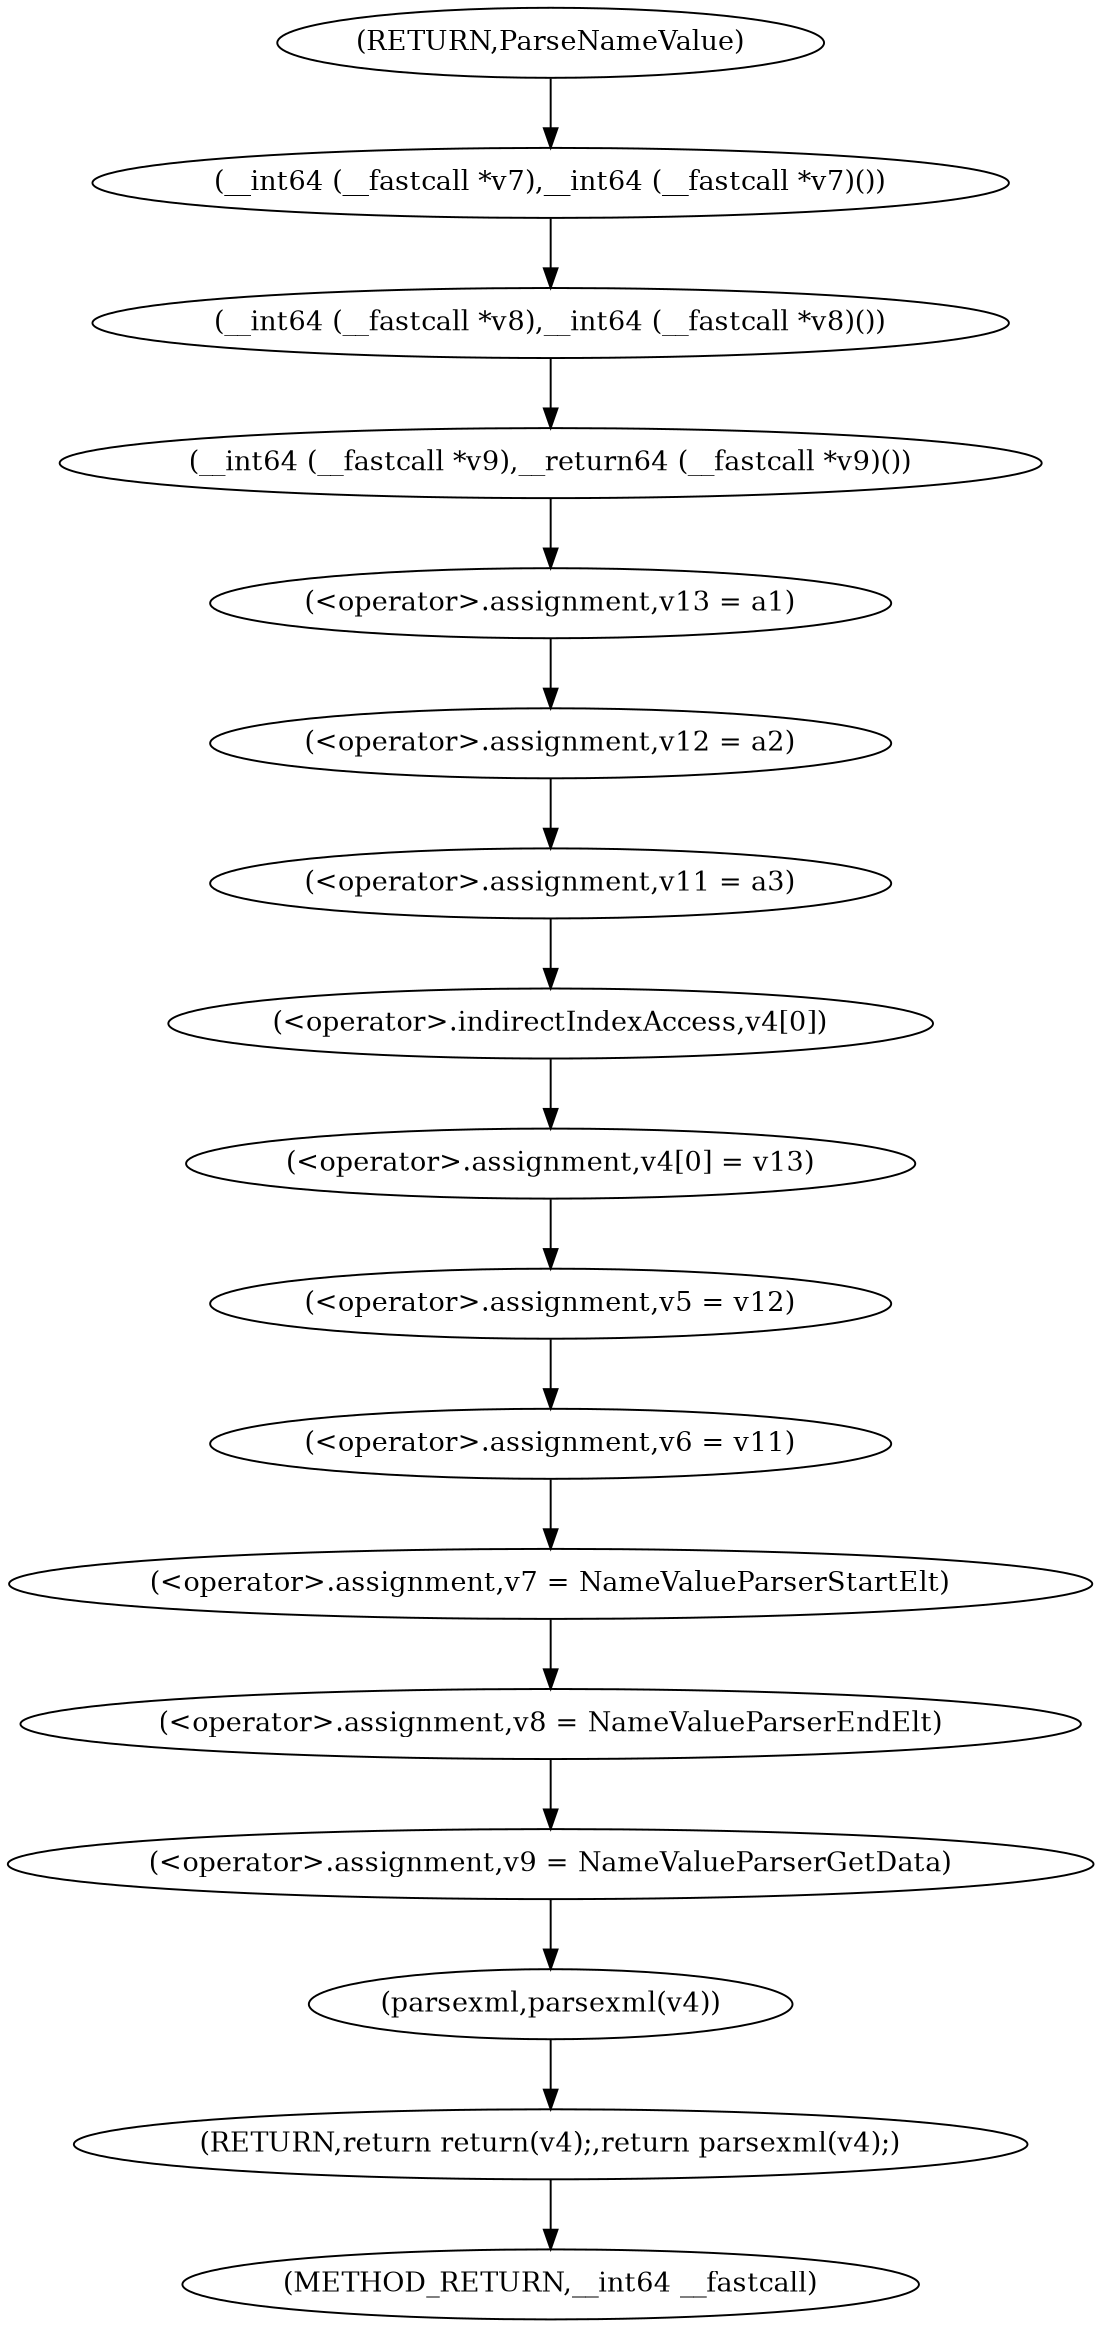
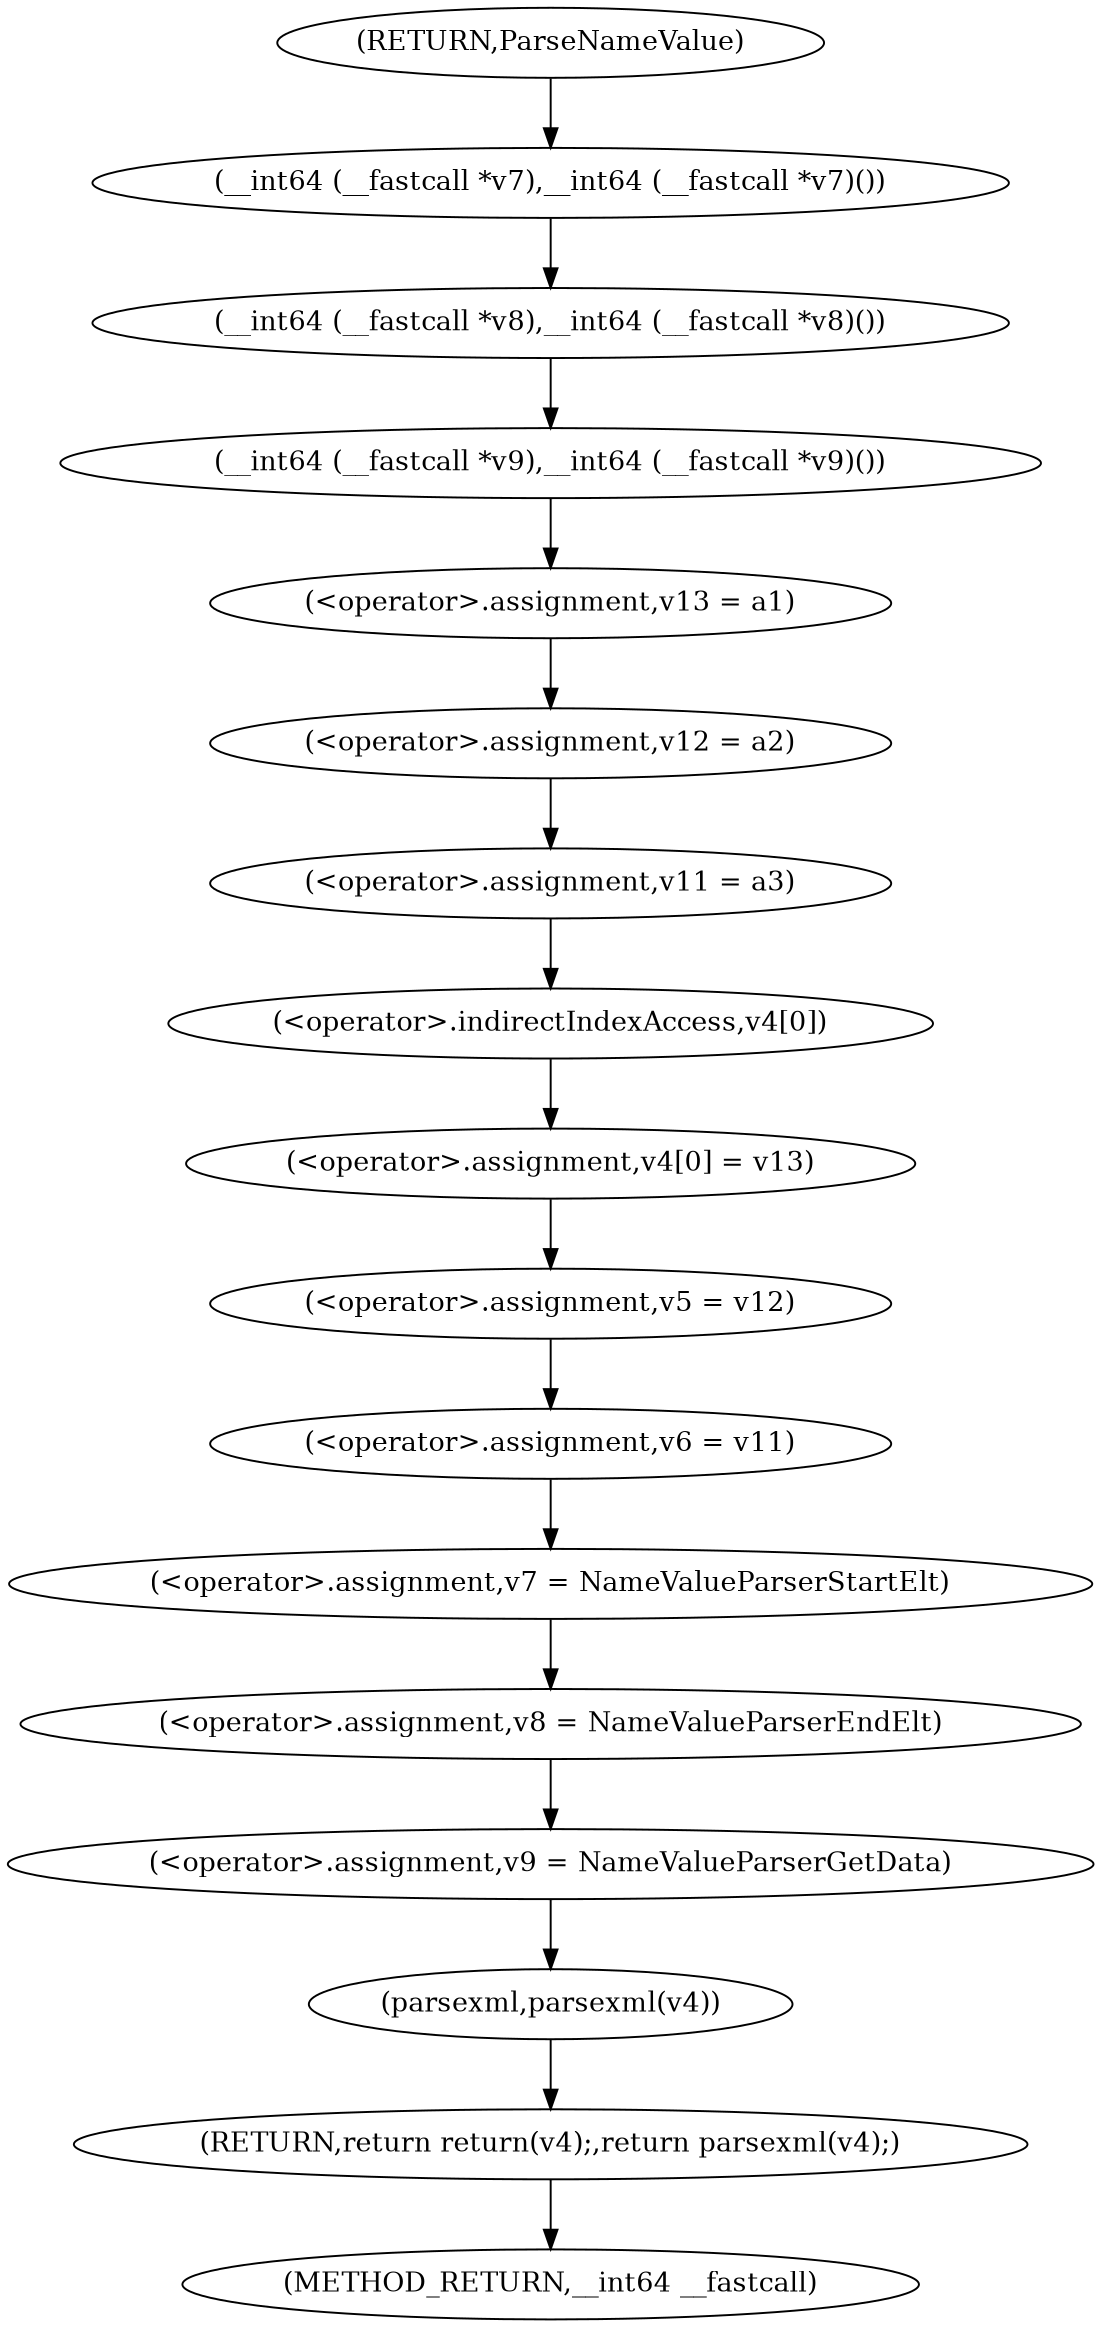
node "(__int64 (__fastcall *v9),__return64 (__fastcall *v9)())": label "(__int64 (__fastcall *v9),__return64 (__fastcall *v9)())" -> "(__int64 (__fastcall *v9),__int64 (__fastcall *v9)())"
